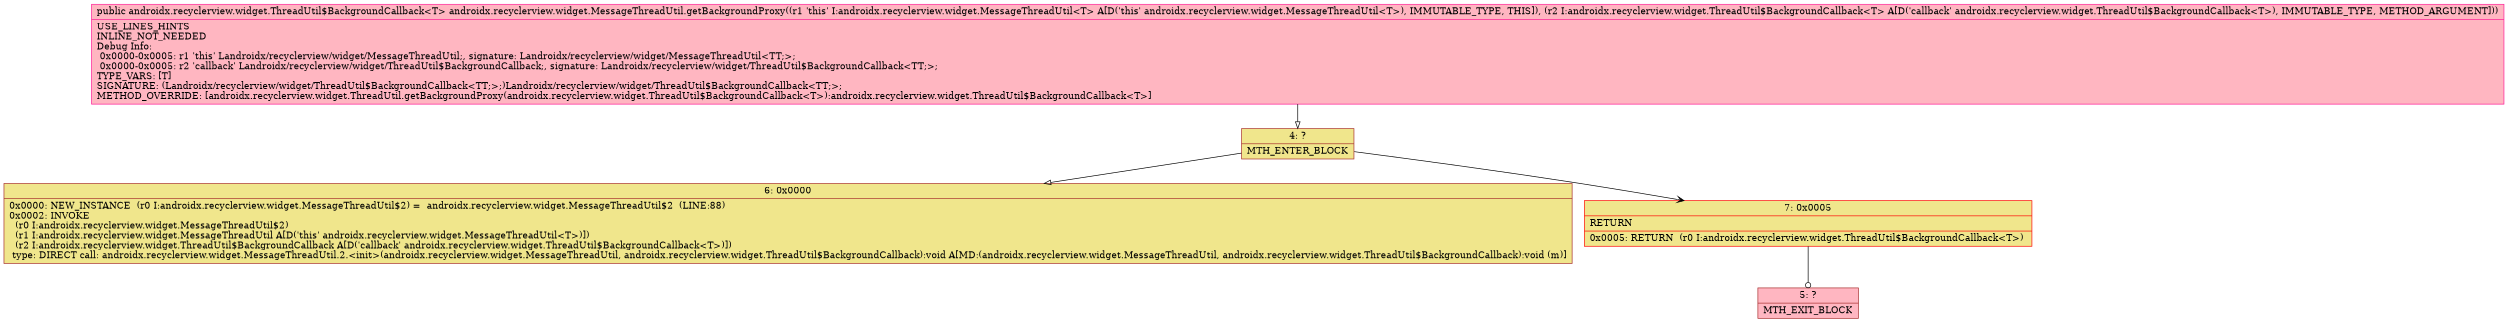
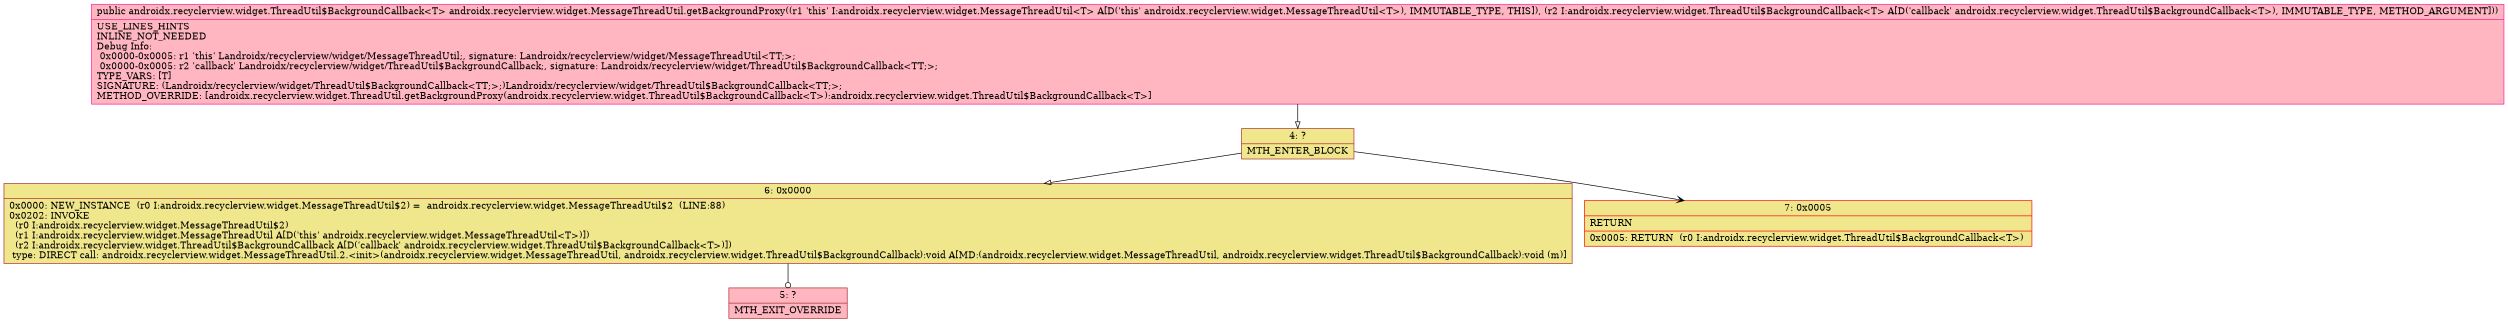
node "6: 0x0000": text "0x0002: INVOKE" -> "0x0202: INVOKE"
edge "7: 0x0005" -> "5: ?": now "6: 0x0000" -> "5: ?"
node "5: ?": text "MTH_EXIT_BLOCK" -> "MTH_EXIT_OVERRIDE"
